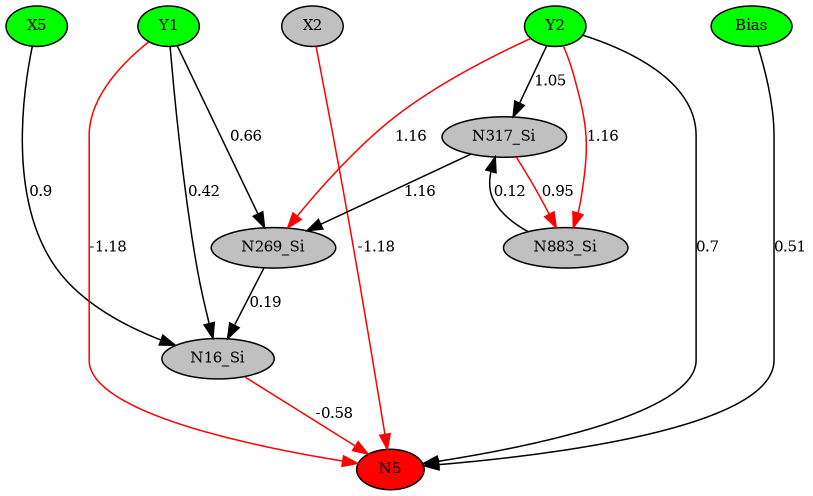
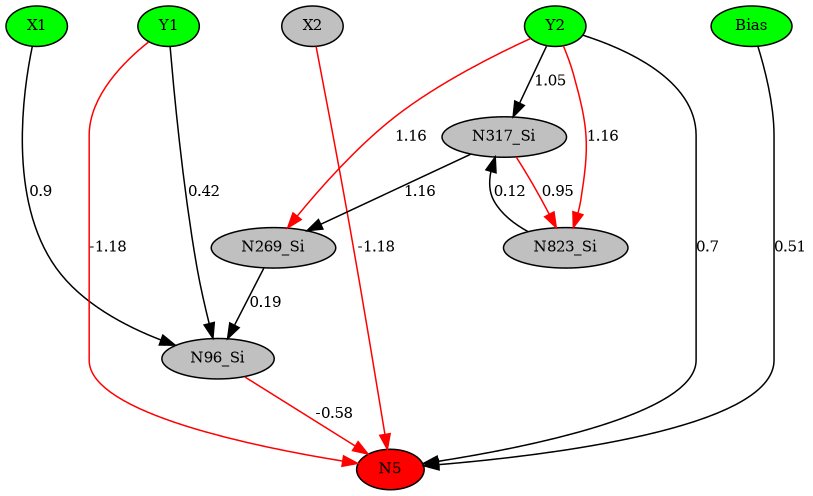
node "X5": label "X5" -> "X1"
edge "Y1" -> "N269_Si": removed, label "0.66"
node "N883_Si": label "N883_Si" -> "N823_Si"
node "N16_Si": label "N16_Si" -> "N96_Si"
